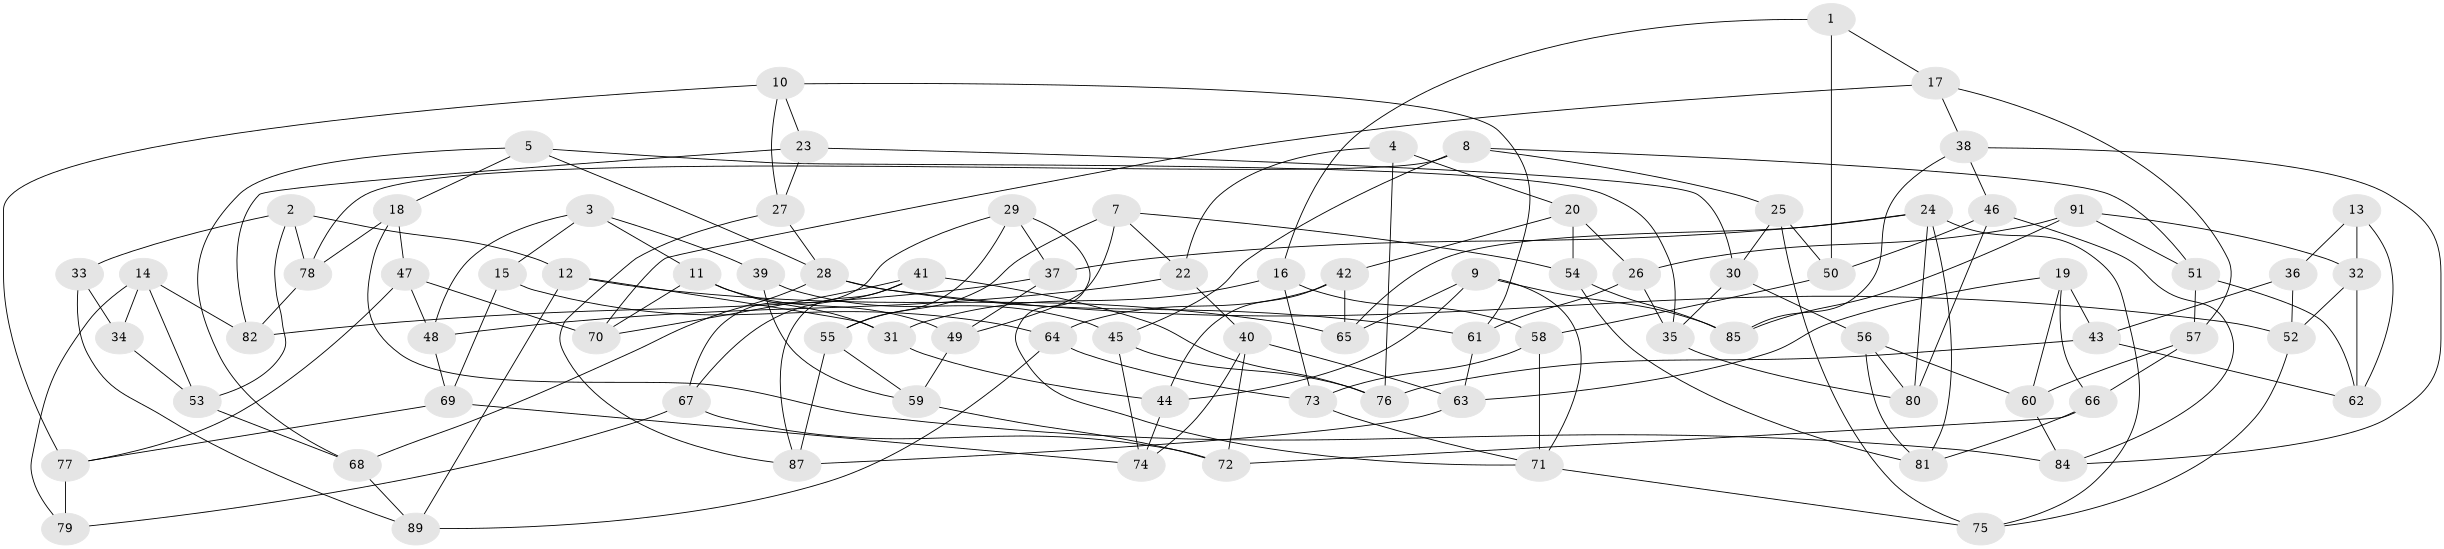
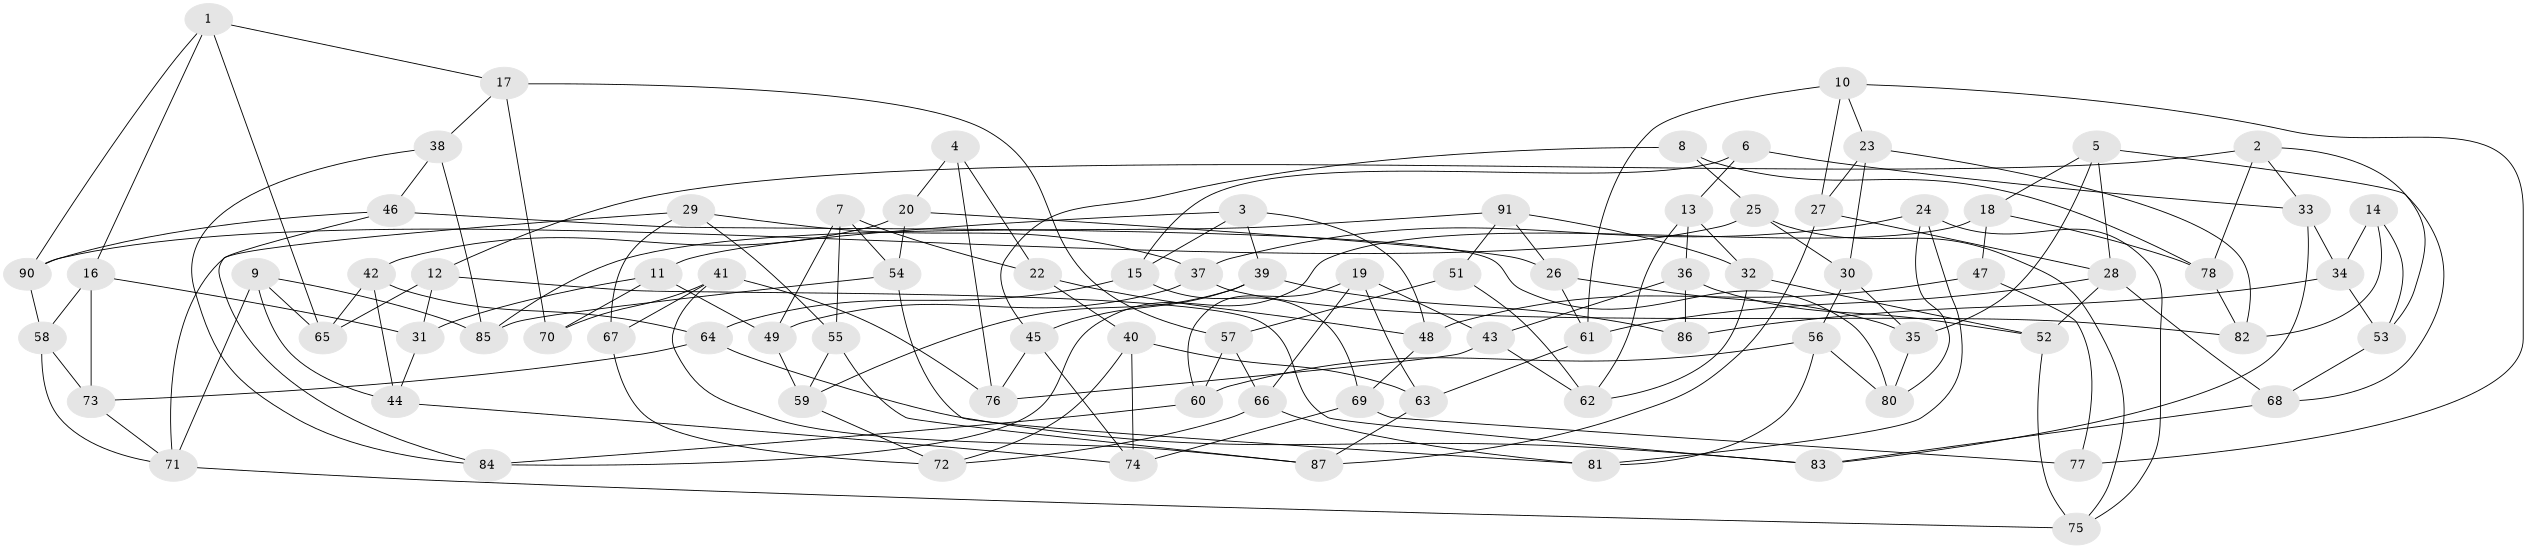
node "6": added
edge "8" -- "51": removed
edge "24" -- "65": now "1" -- "65"
node "50": label "50" -> "90"
edge "47" -- "70": removed
node "86": added
node "79": removed
node "89": label "89" -> "83"
